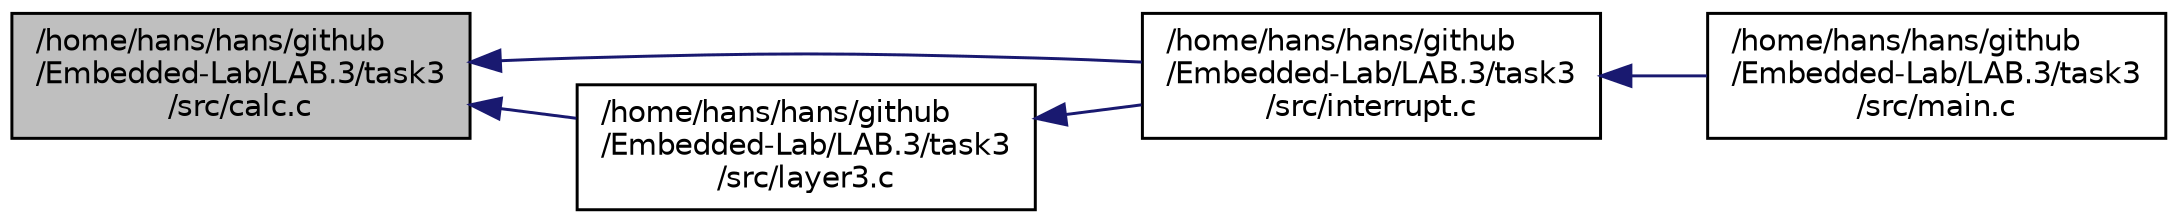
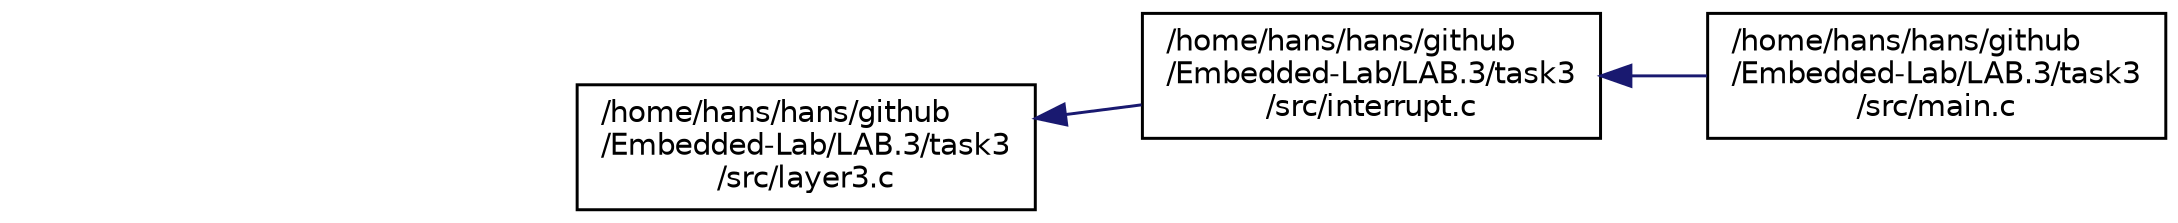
node "/home/hans/hans/github /Embedded-Lab/LAB.3/task3 /src/calc.c": removed
